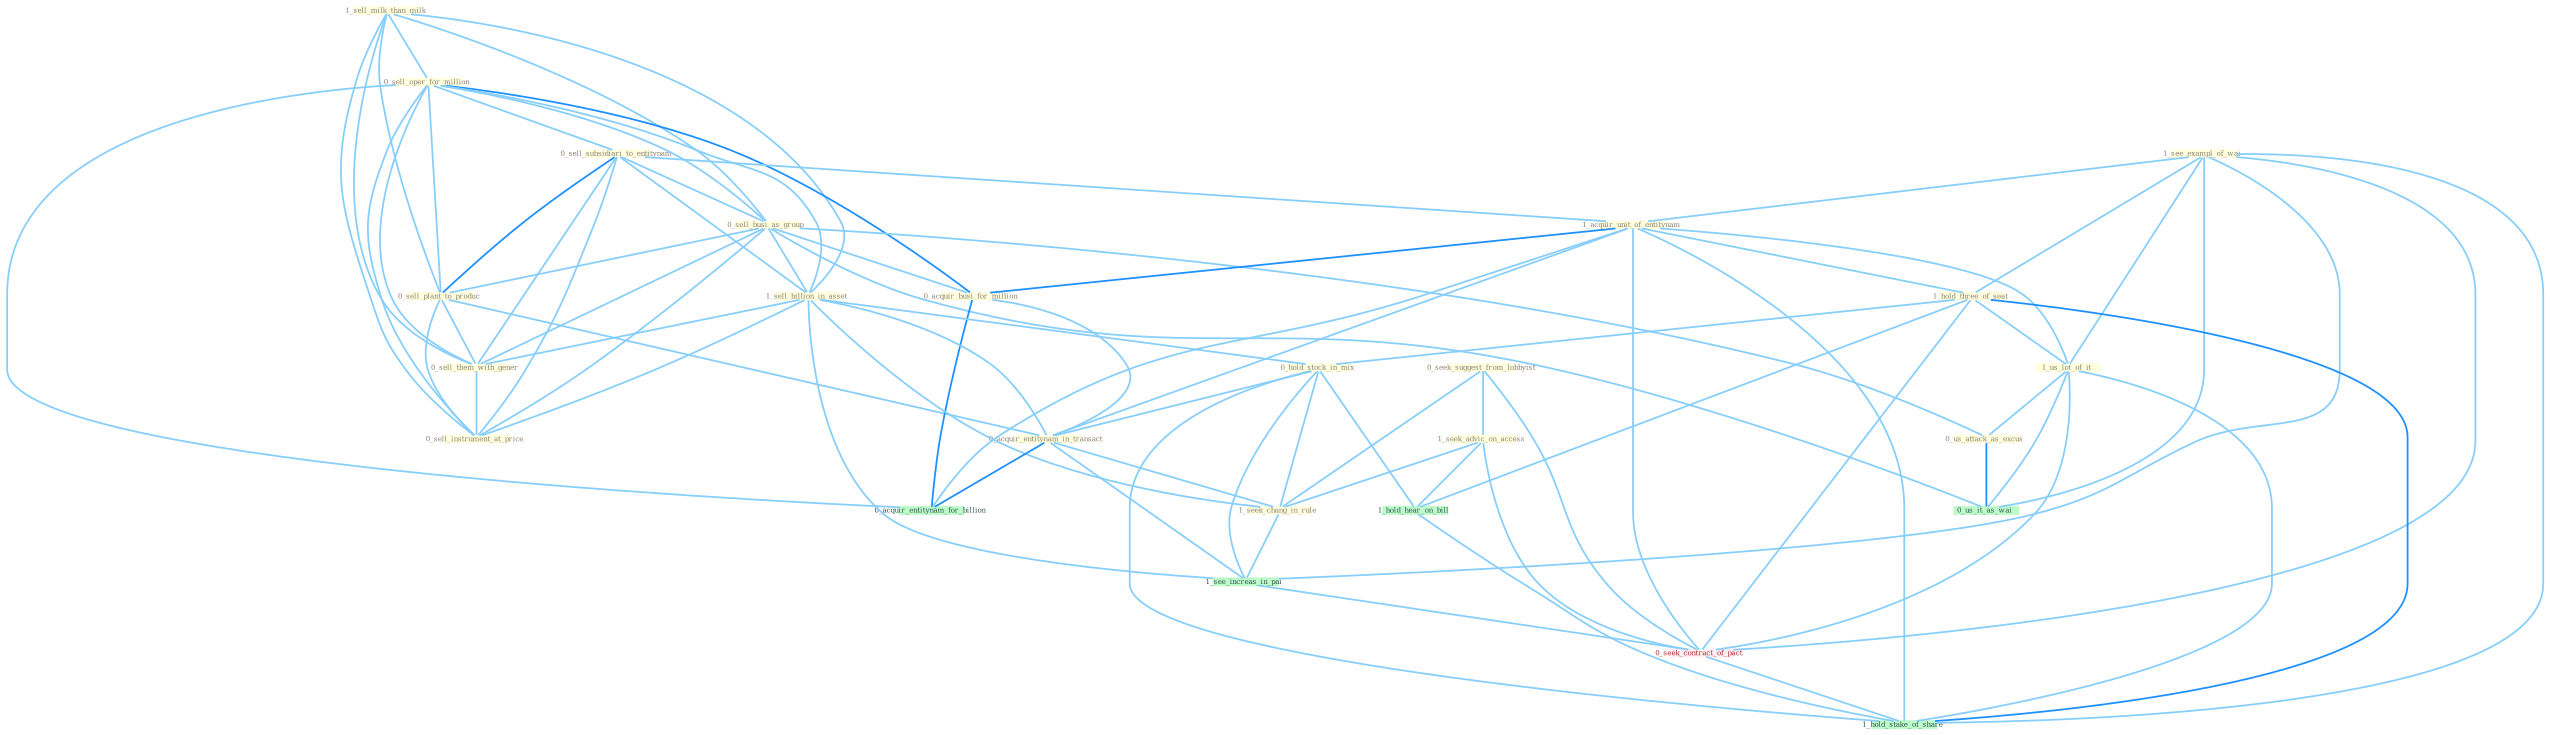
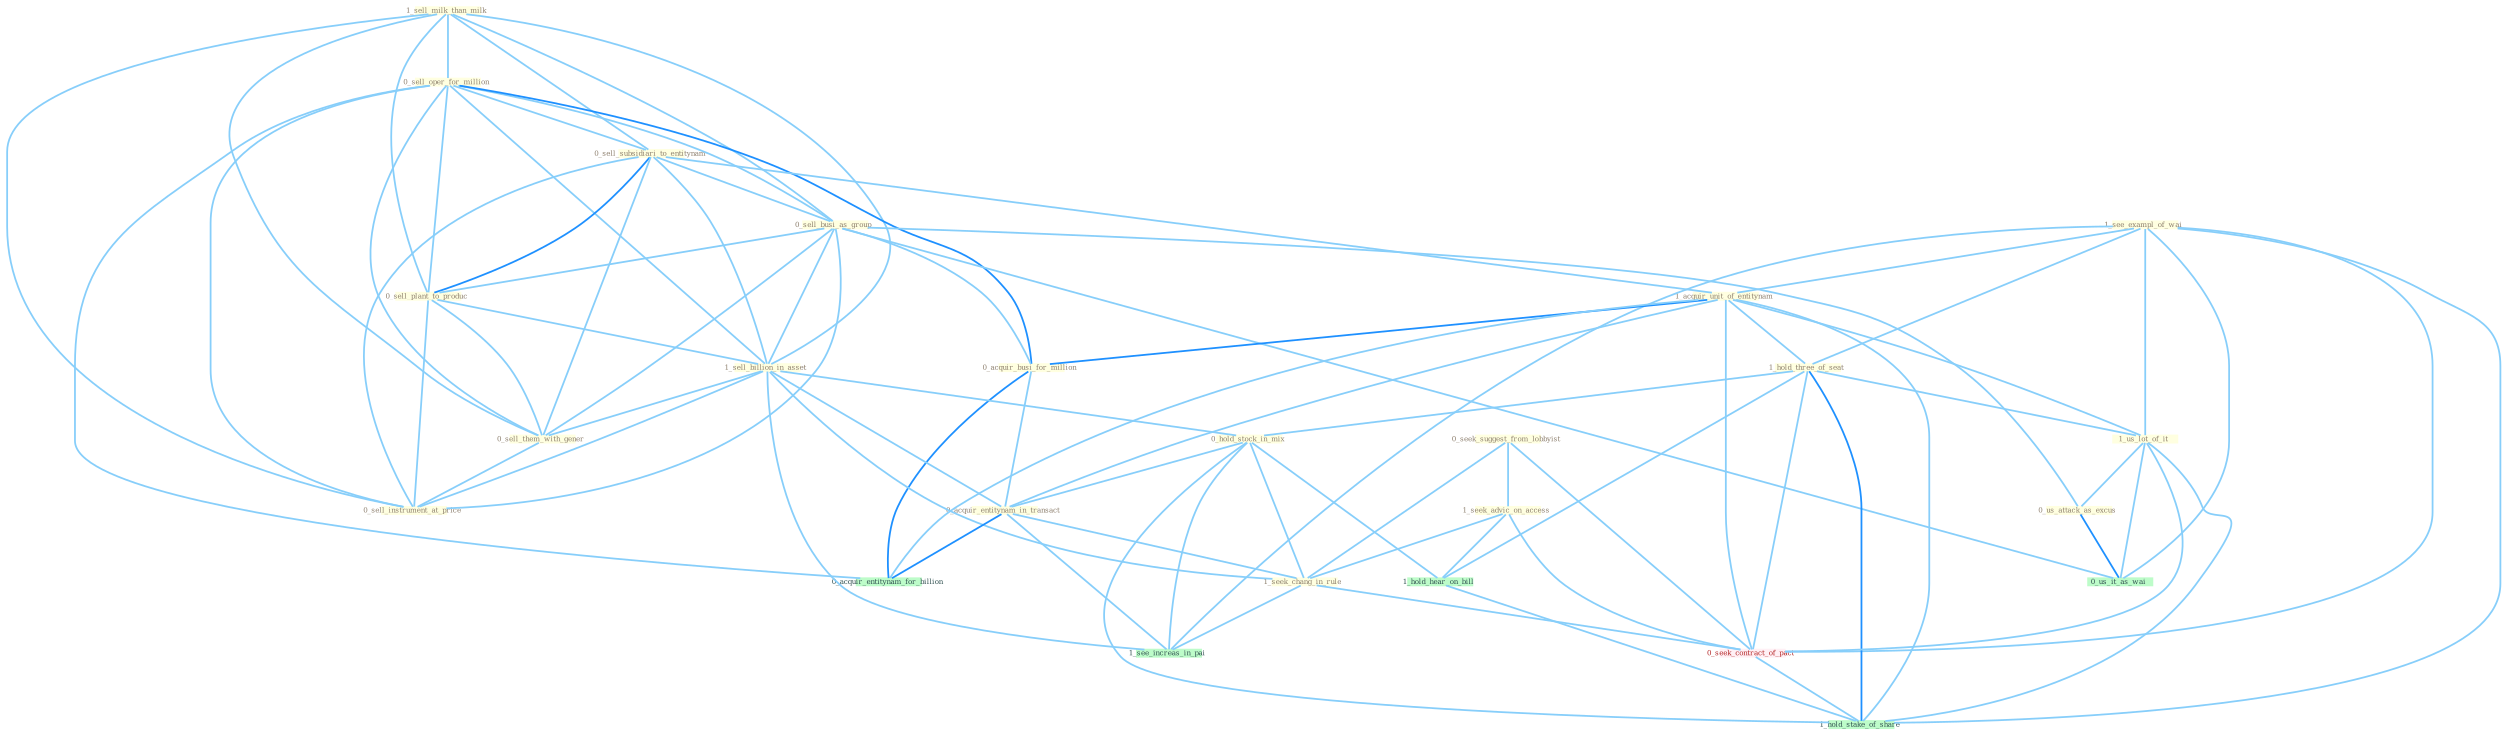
edge "1_sell_milk_than_milk" -- "0_sell_subsidiari_to_entitynam": added
edge "0_sell_plant_to_produc" -- "0_acquir_entitynam_in_transact": now "0_sell_plant_to_produc" -- "1_sell_billion_in_asset"
edge "1_see_increas_in_pai" -- "0_seek_contract_of_pact": now "1_seek_chang_in_rule" -- "0_seek_contract_of_pact"
